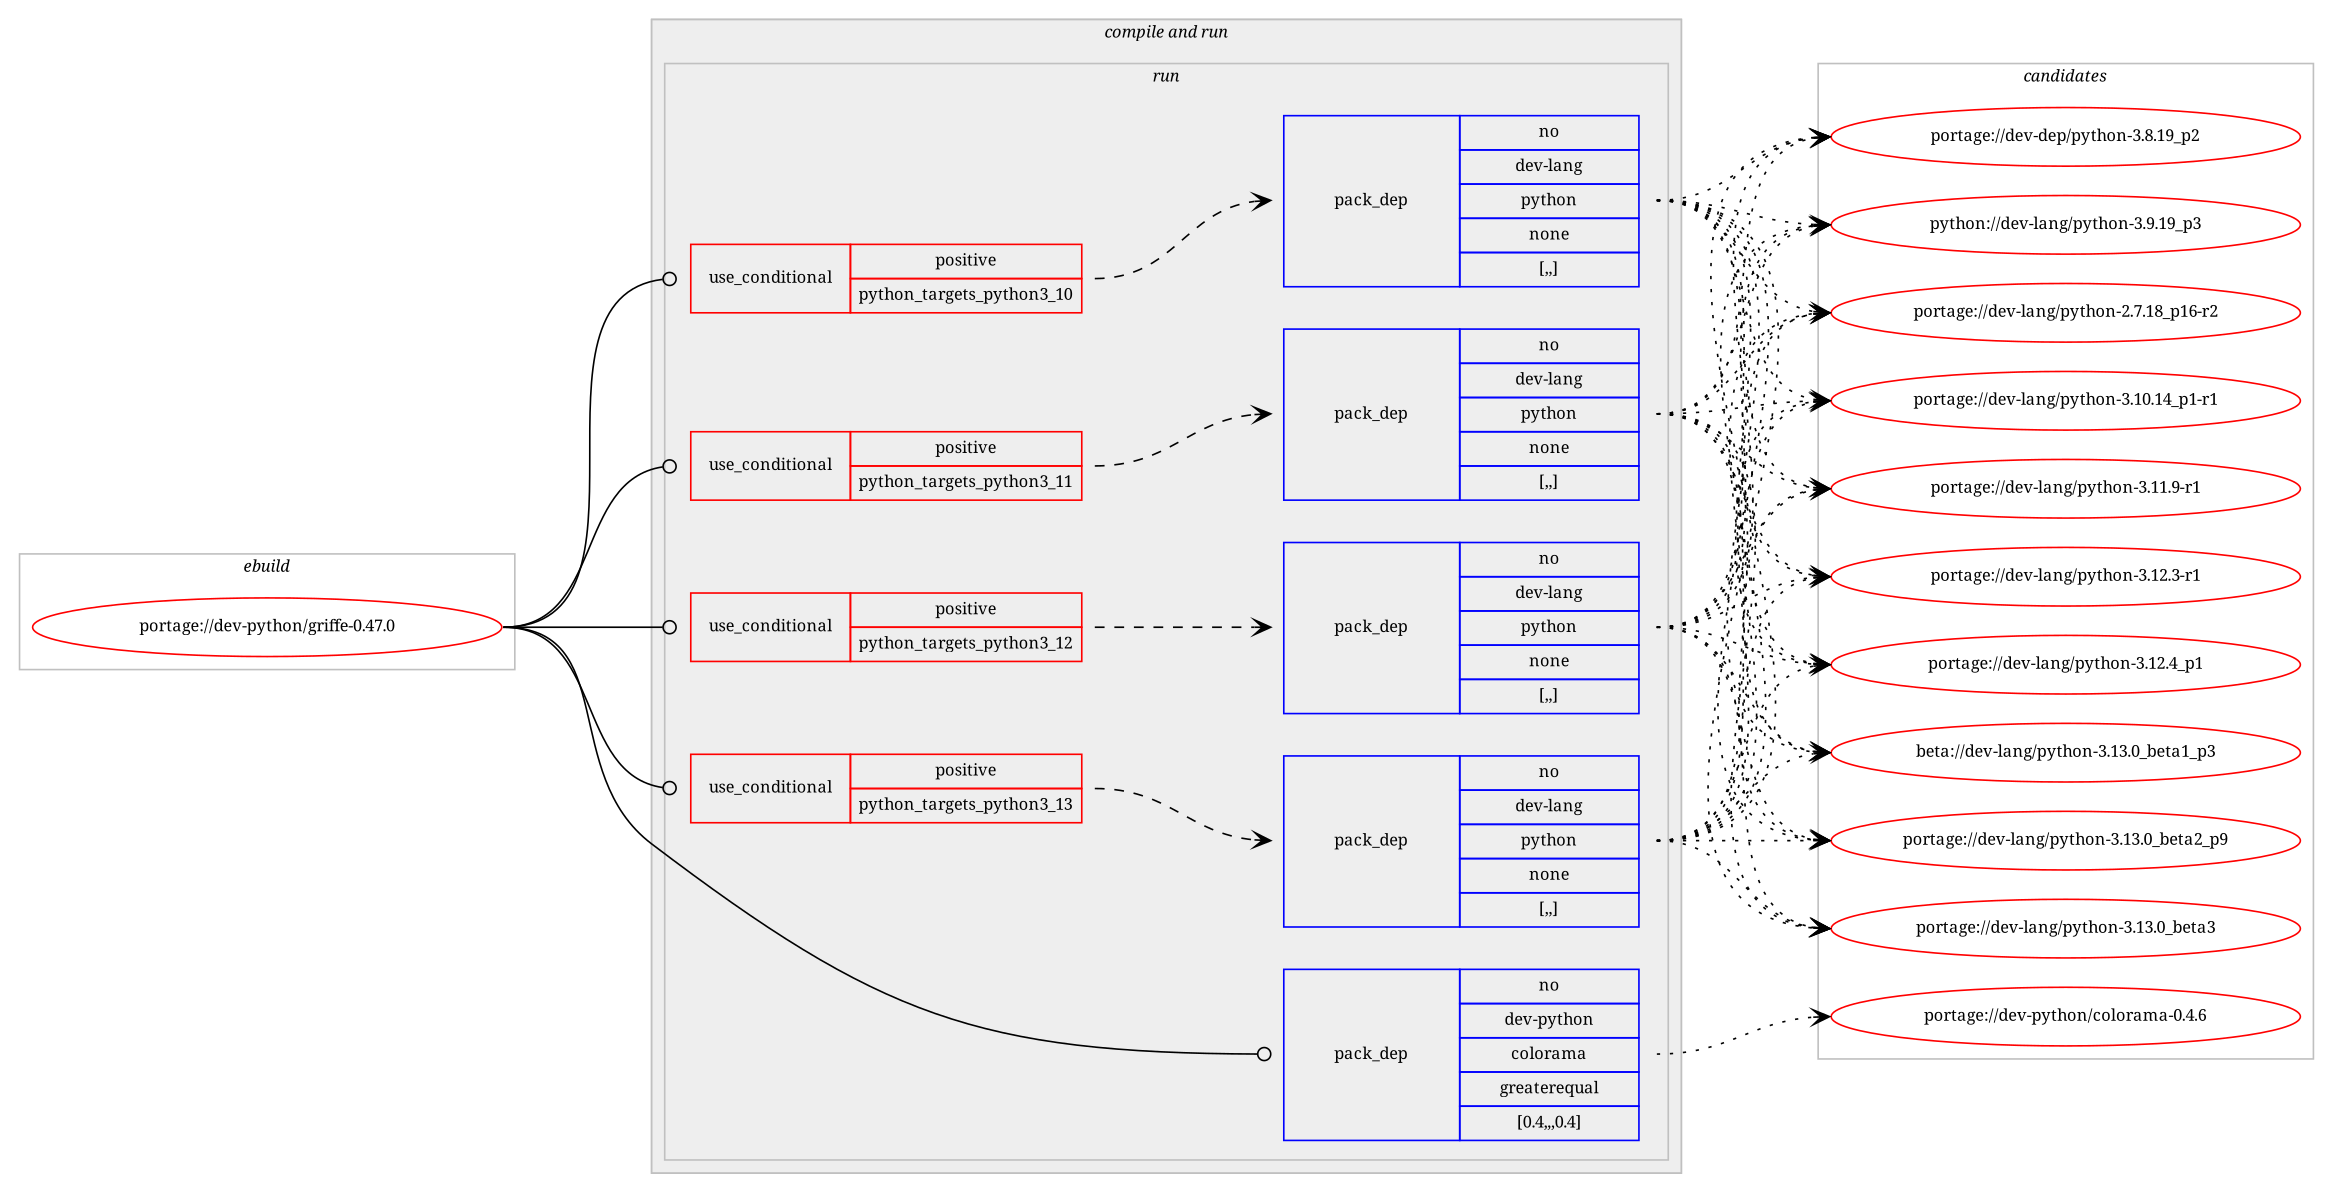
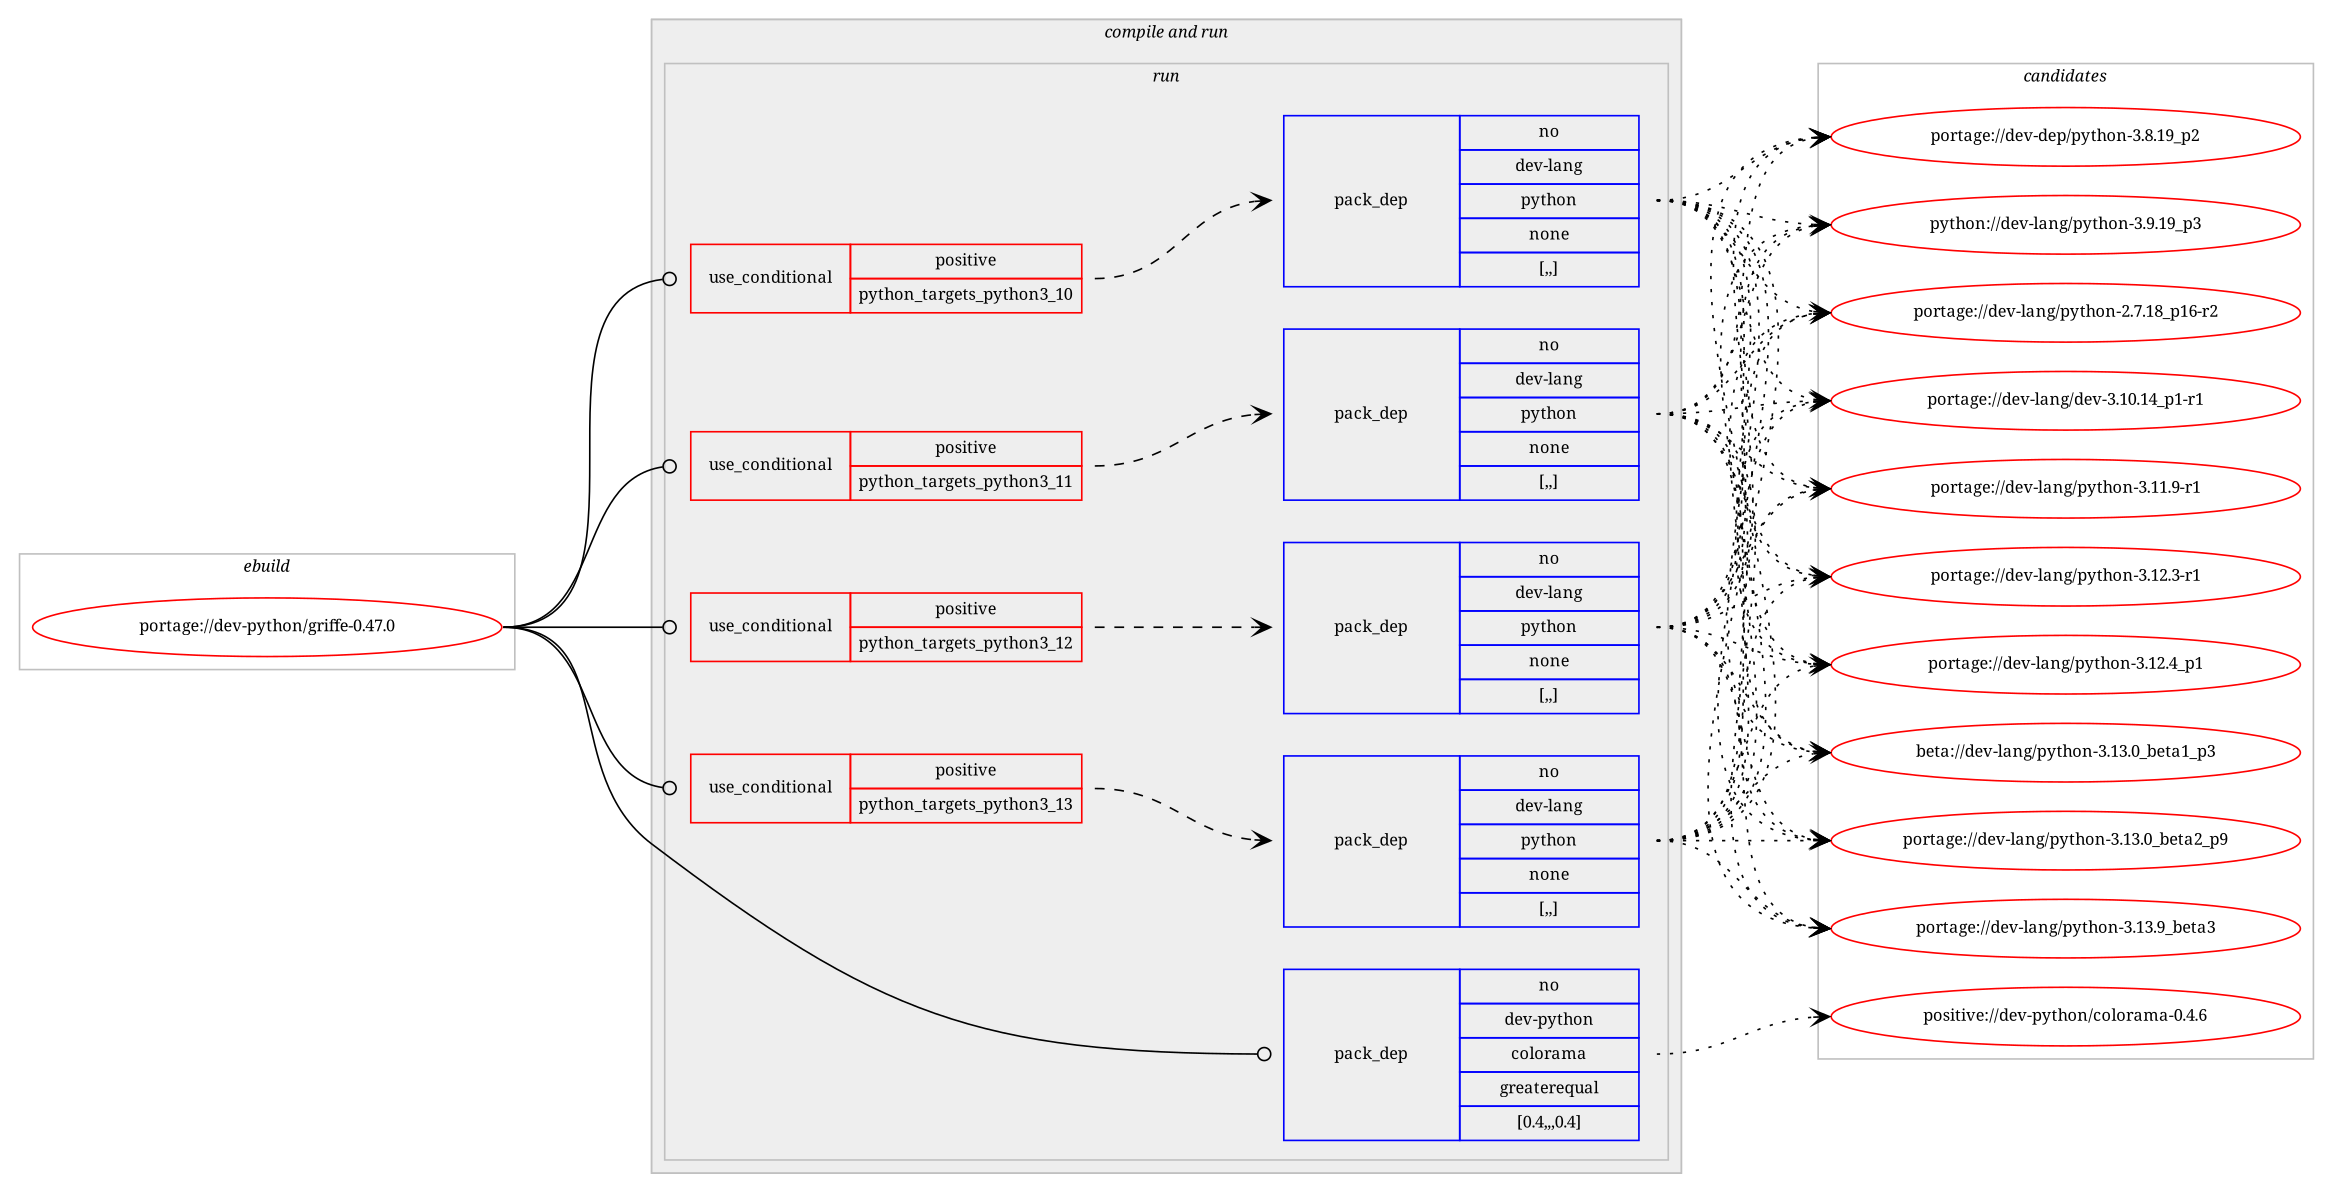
node "portage://dev-lang/python-3.10.14_p1-r1": label "portage://dev-lang/python-3.10.14_p1-r1" -> "portage://dev-lang/dev-3.10.14_p1-r1"
node "portage://dev-lang/python-3.13.0_beta3": label "portage://dev-lang/python-3.13.0_beta3" -> "portage://dev-lang/python-3.13.9_beta3"
node "portage://dev-python/colorama-0.4.6": label "portage://dev-python/colorama-0.4.6" -> "positive://dev-python/colorama-0.4.6"
